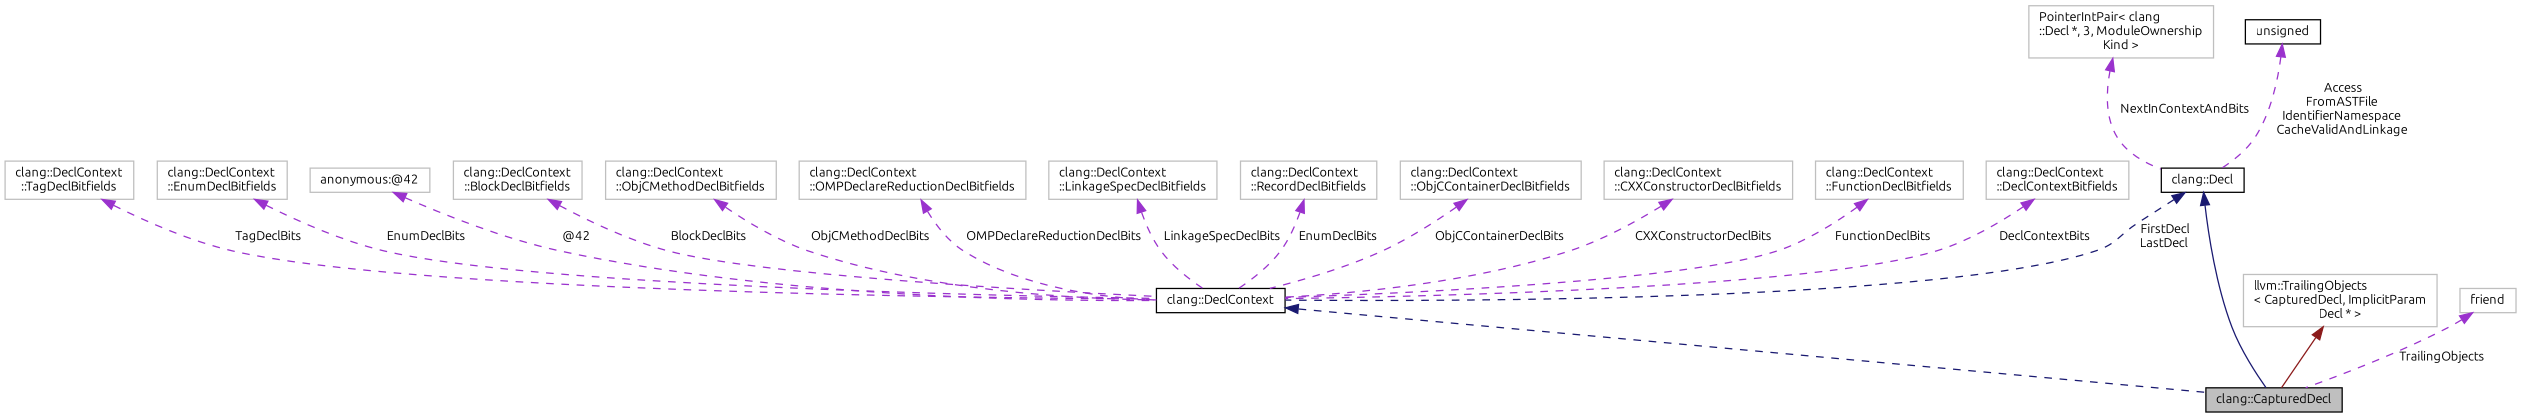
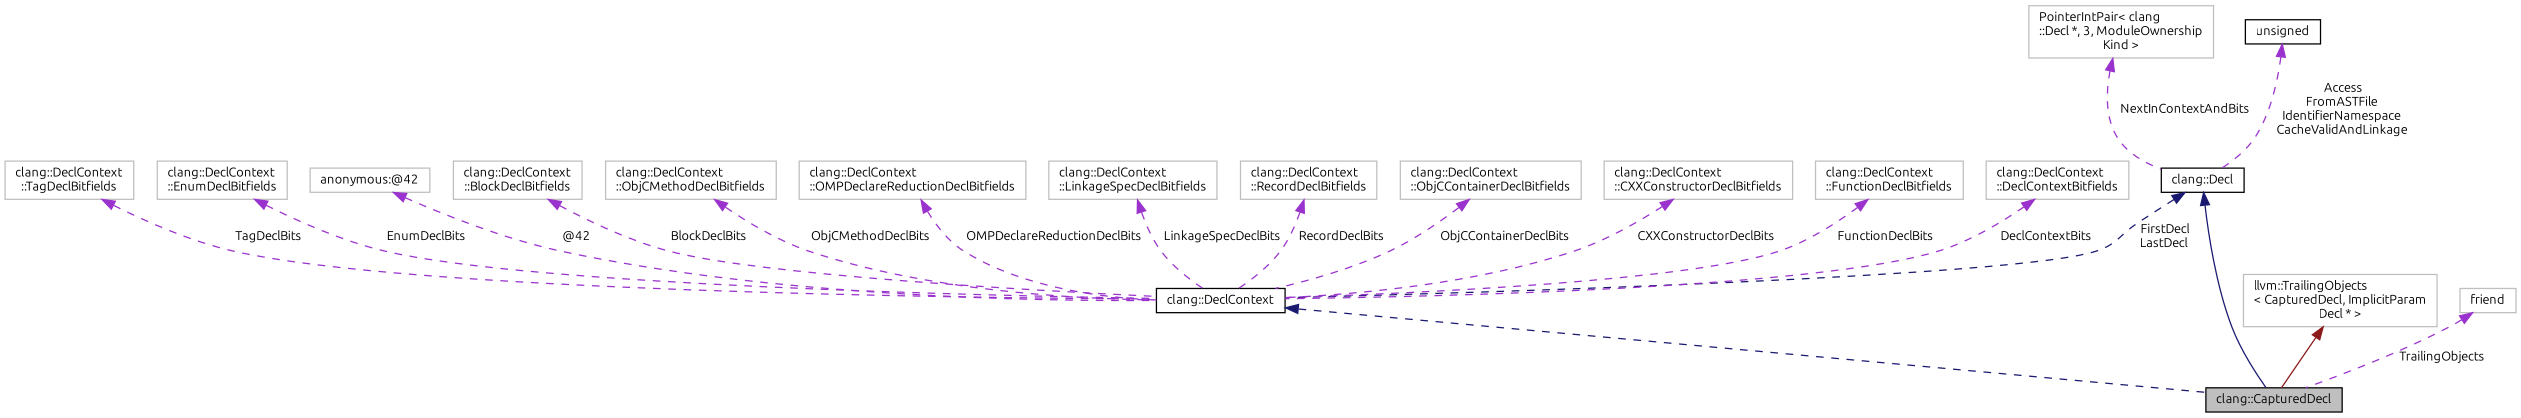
edge "clang::DeclContext" -> "clang::DeclContext ::RecordDeclBitfields": label " EnumDeclBits" -> " RecordDeclBits"
